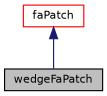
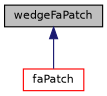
edge "wedgeFaPatch" -> "faPatch": reversed
